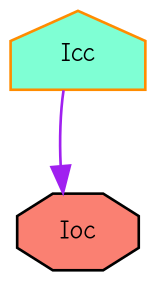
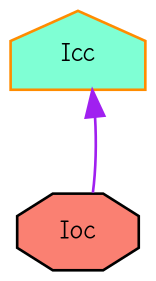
edge "Icc" -> "Ioc": reversed
